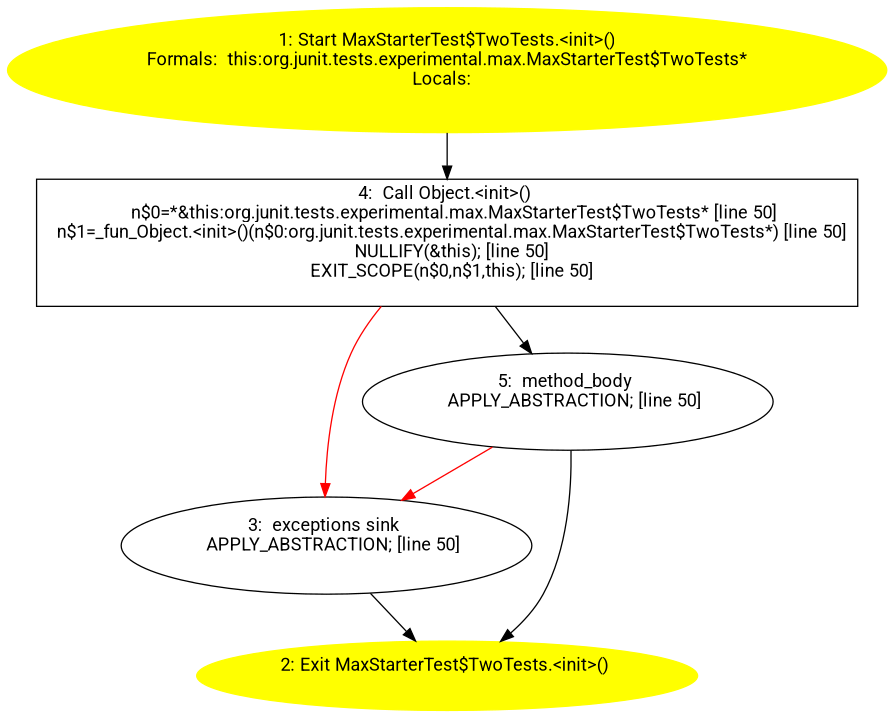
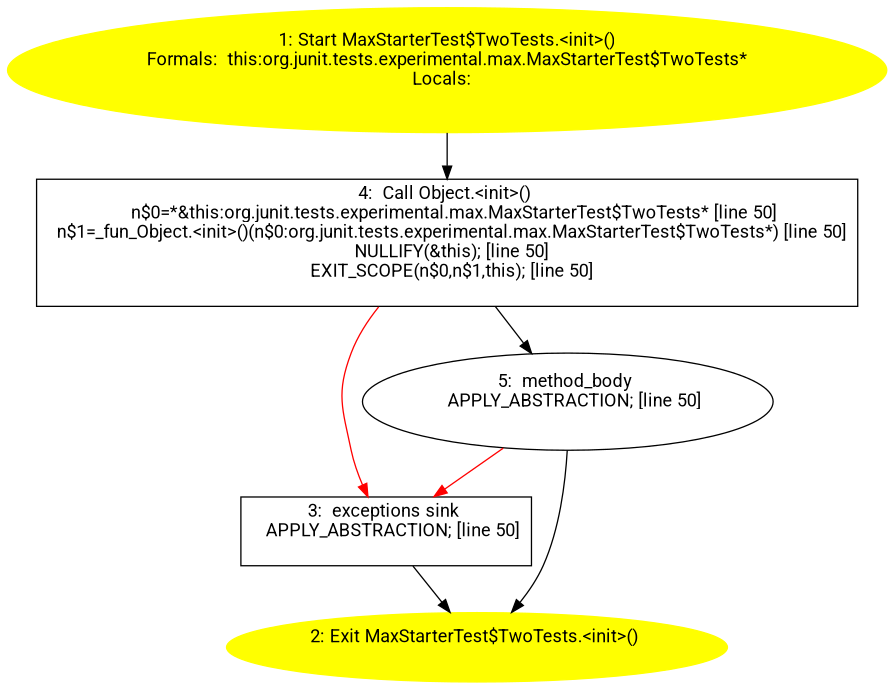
node "3:  exceptions sink APPLY_ABSTRACTION; [line 50]": shape ellipse -> box
